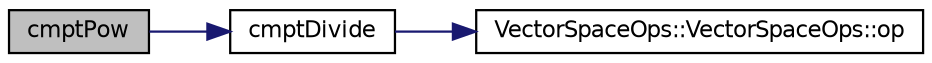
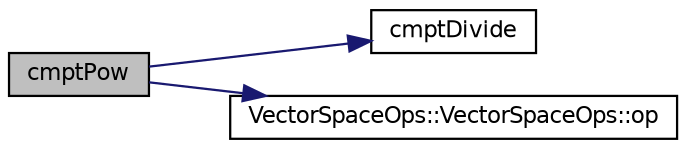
edge "cmptDivide" -> "VectorSpaceOps::VectorSpaceOps::op": now "cmptPow" -> "VectorSpaceOps::VectorSpaceOps::op"
